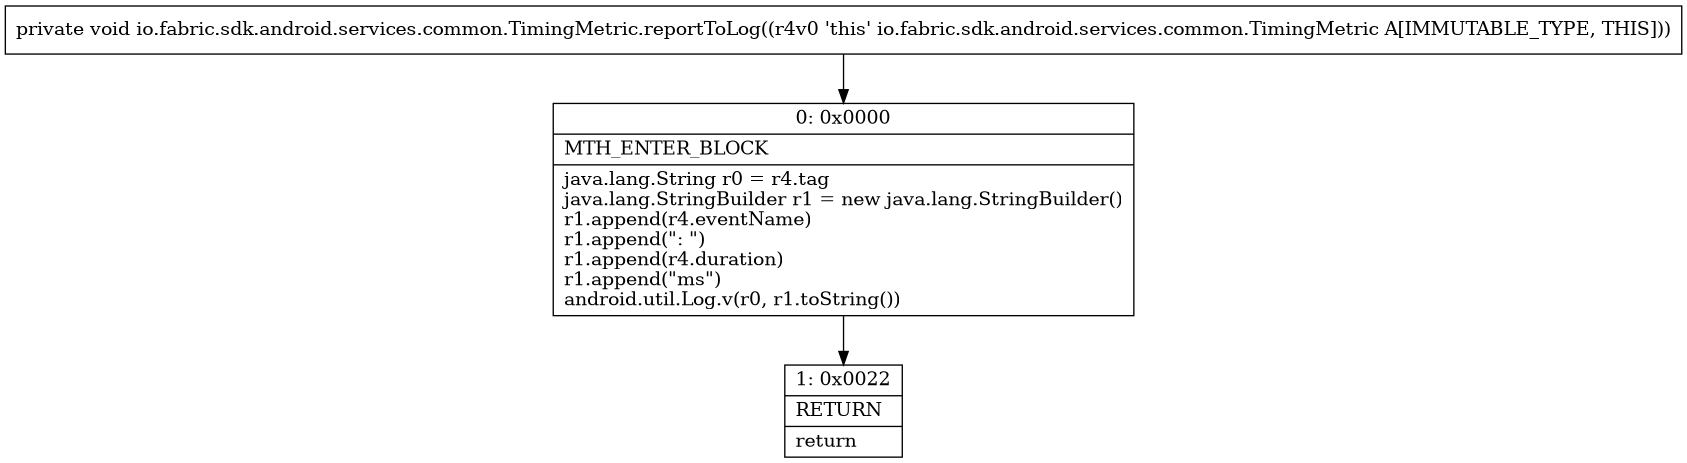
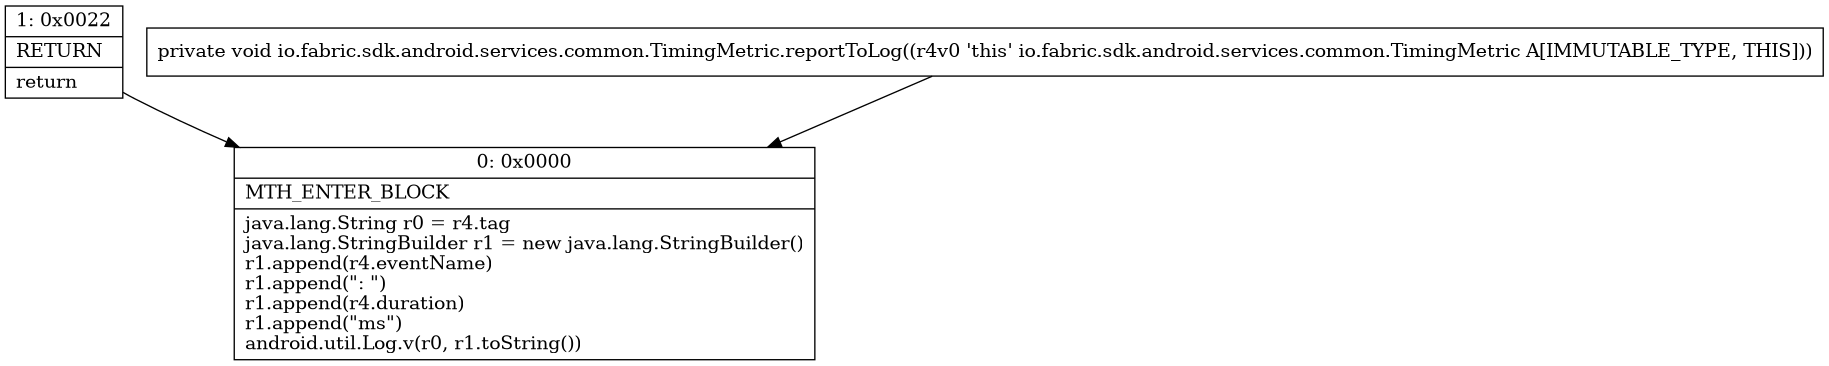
edge "0: 0x0000" -> "1: 0x0022": reversed
